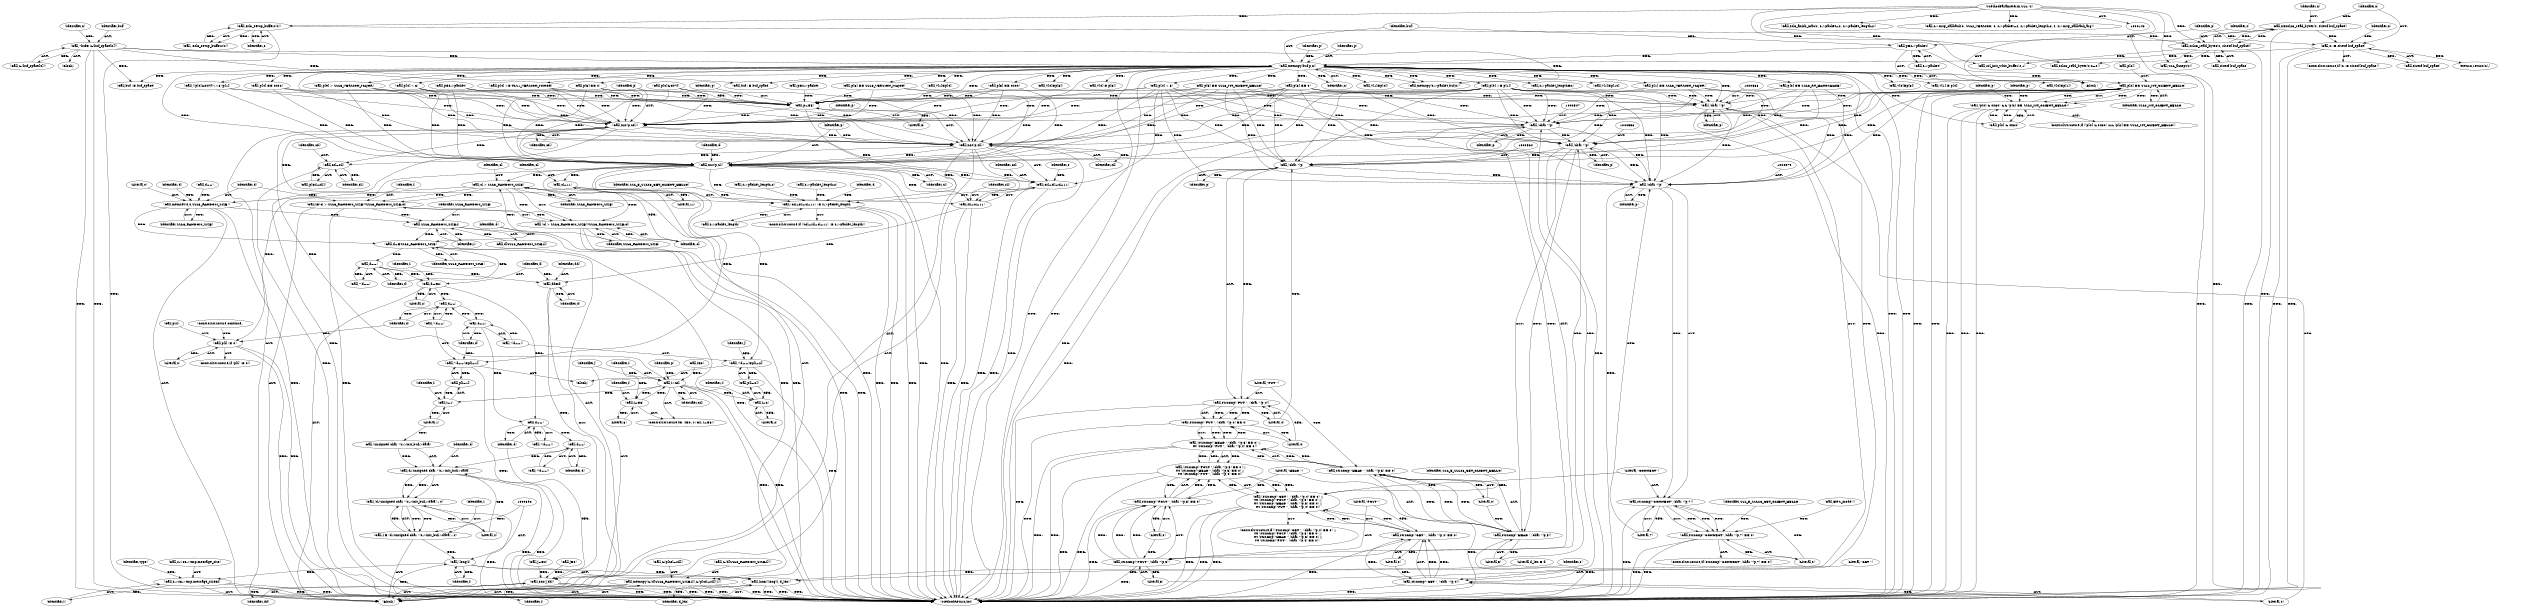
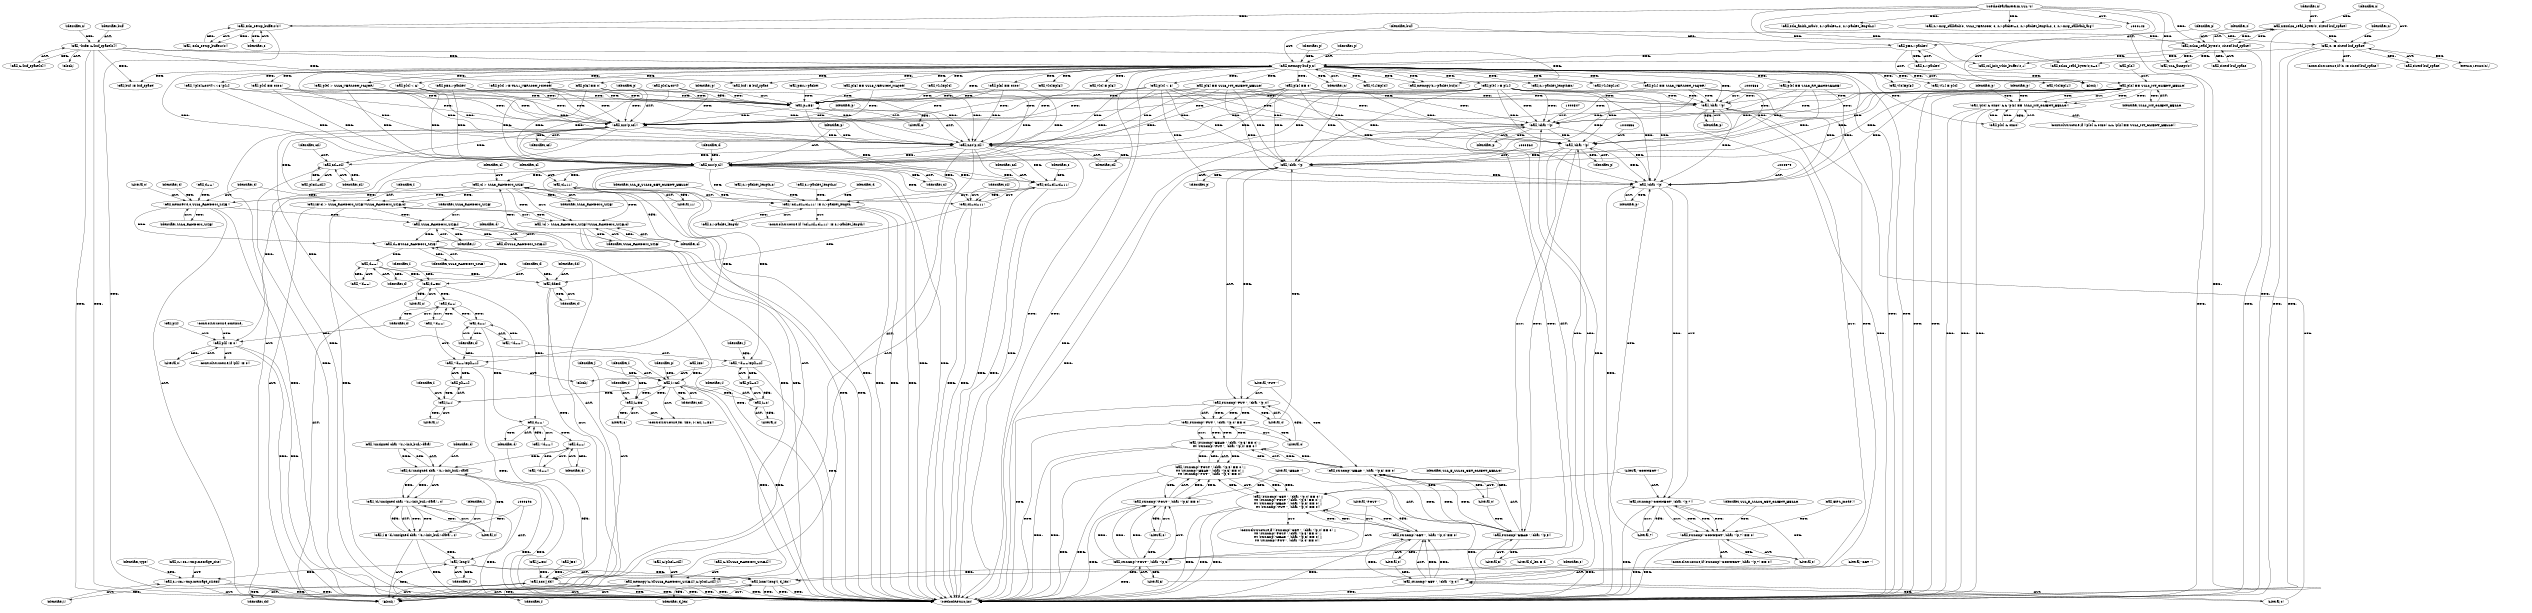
edge "(Call,p[4] < 5)" -> "(Call,csl+sil+cl+11)": now "(Call,p[4] < 5)" -> "(Call,n2s(p,sil))"
edge "(Call,n2s(p,sil))" -> "(Call,csl+sil+cl+11)": label "AST: " -> "DDG: "
edge "(Literal,1)" -> "(Call,(unsigned char *)s->init_buf->data)": now "(Call,d-(unsigned char *)s->init_buf->data)" -> "(Call,(unsigned char *)s->init_buf->data)"
edge "(Call,i = (d-(unsigned char *)s->init_buf->data) - 4)" -> "(MethodReturn,int)": added, label "DDG:"
